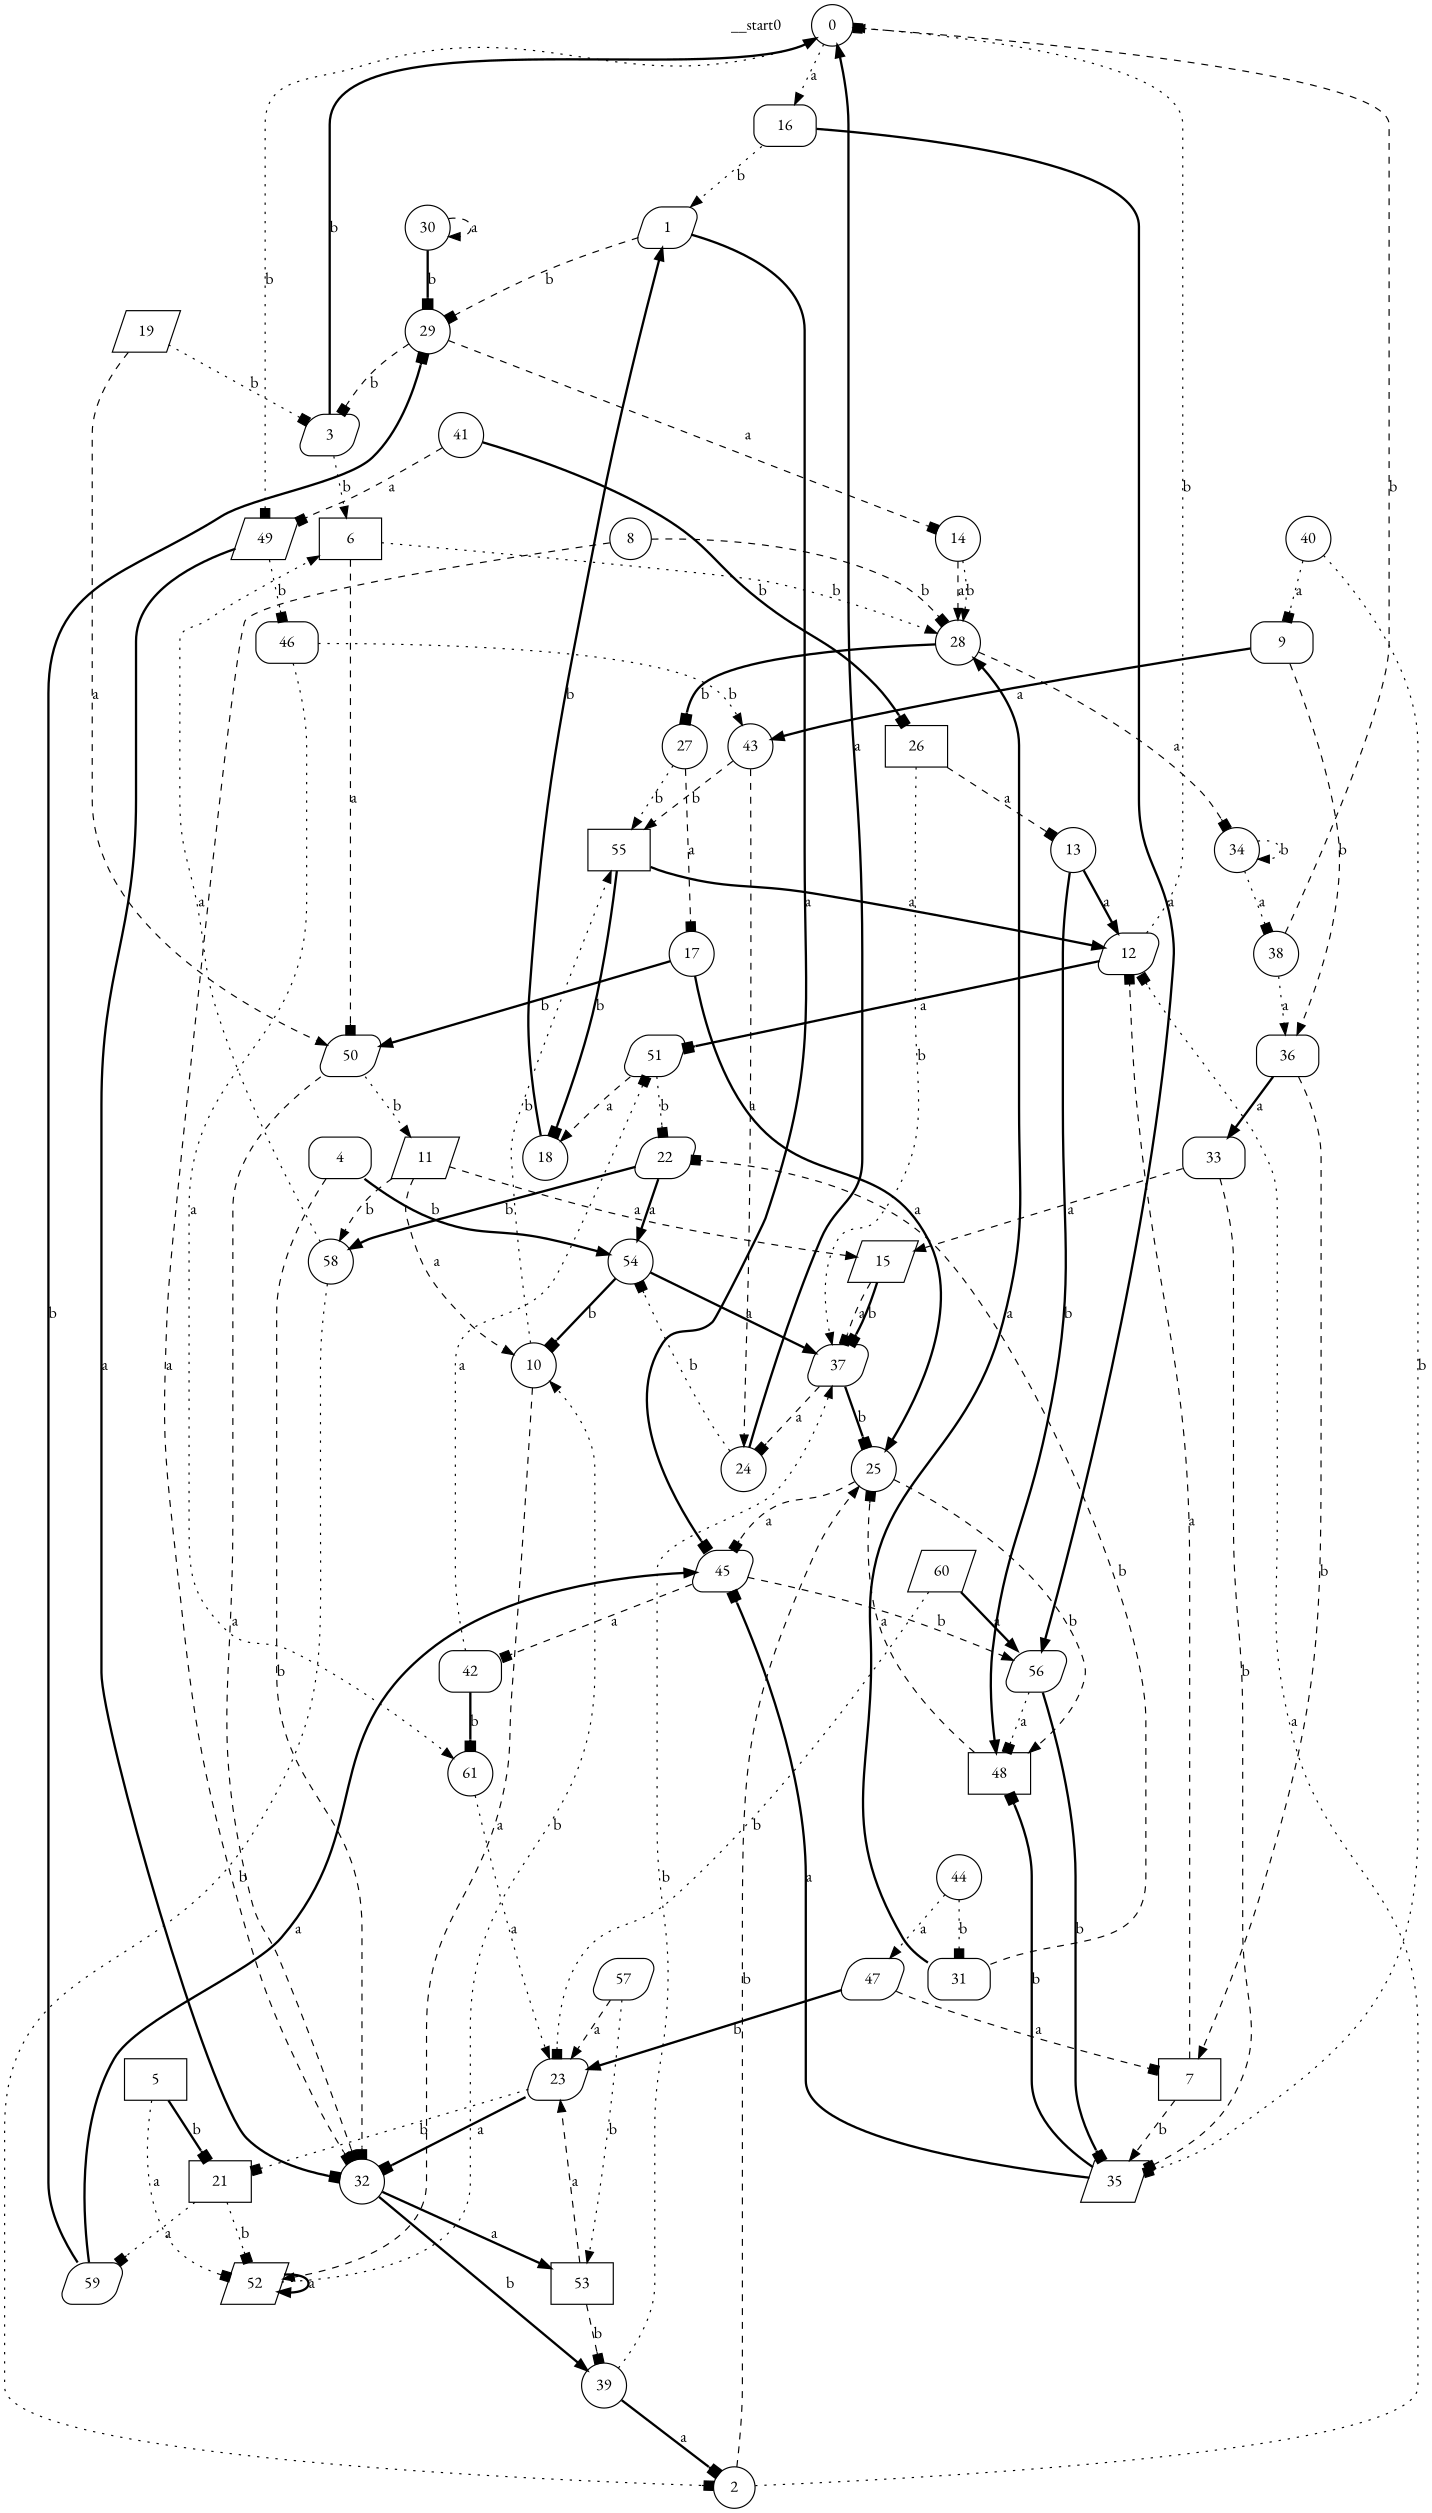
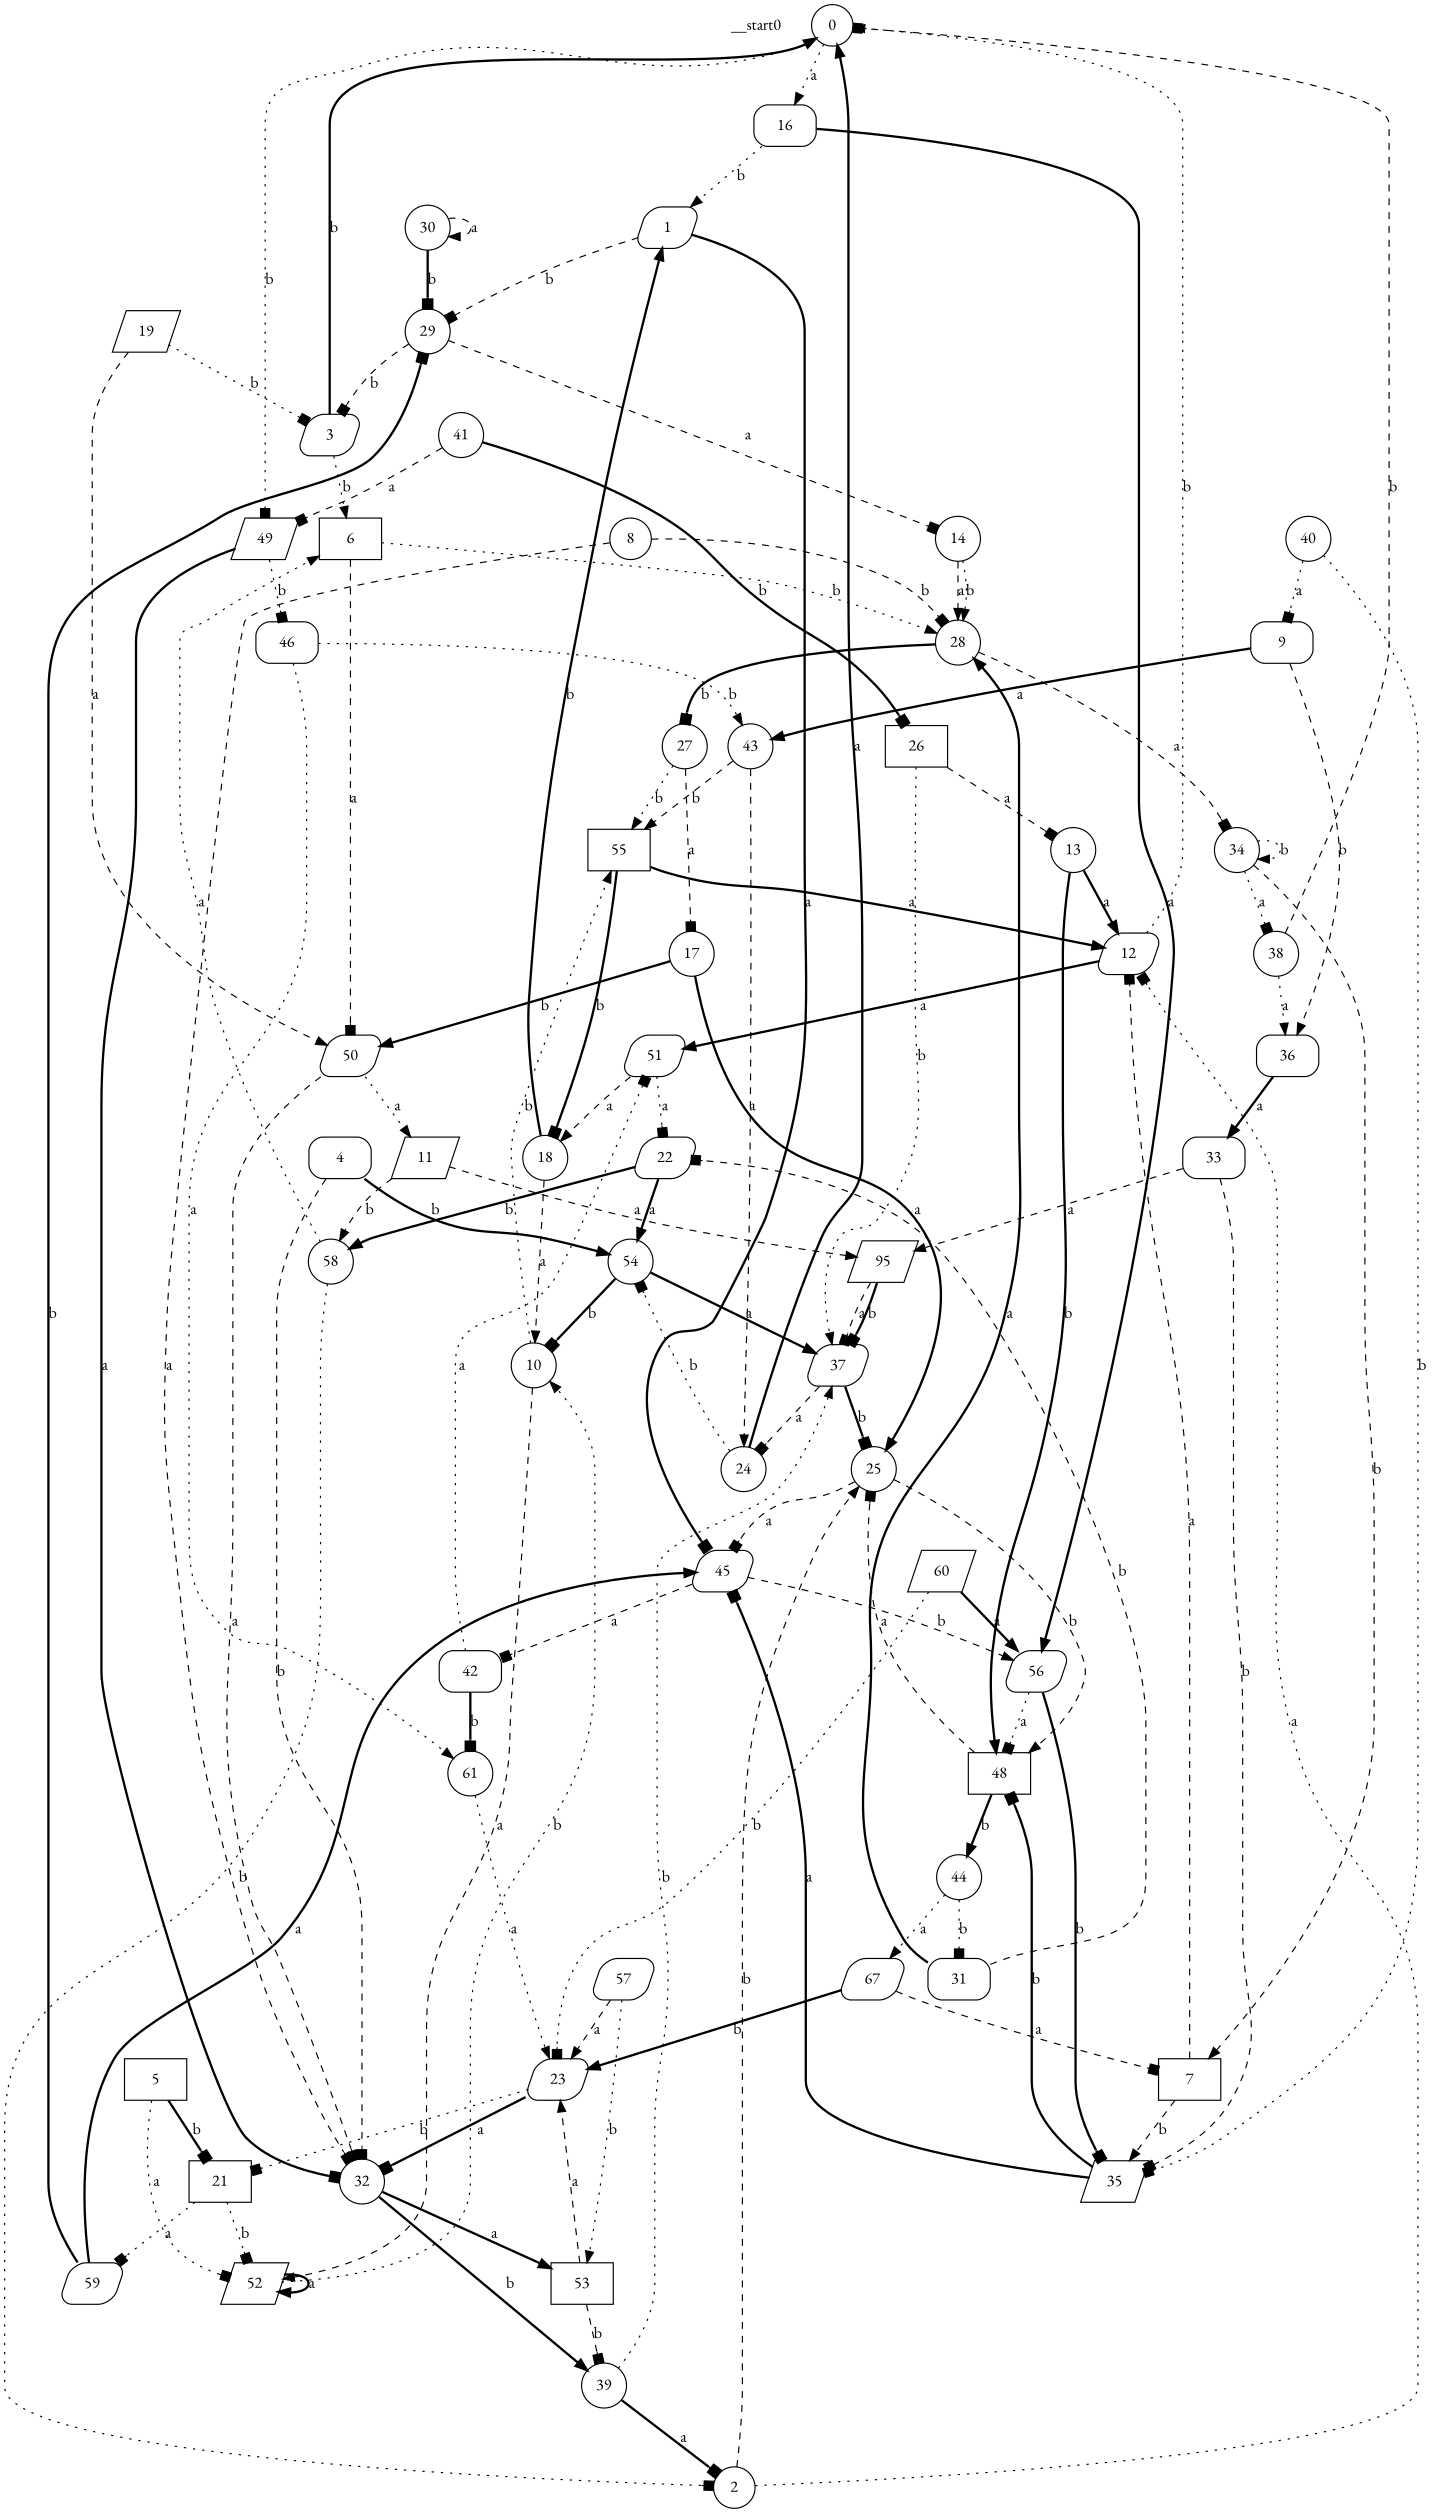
edge "12" -> "51": arrowhead box -> normal
edge "50" -> "11": label "b" -> "a"
edge "51" -> "22": label "b" -> "a"
node "15": label "15" -> "95"
edge "11" -> "10": now "18" -> "10"
edge "36" -> "7": now "34" -> "7"
edge "48" -> "44": added, label "b"
node "47": label "47" -> "67"
